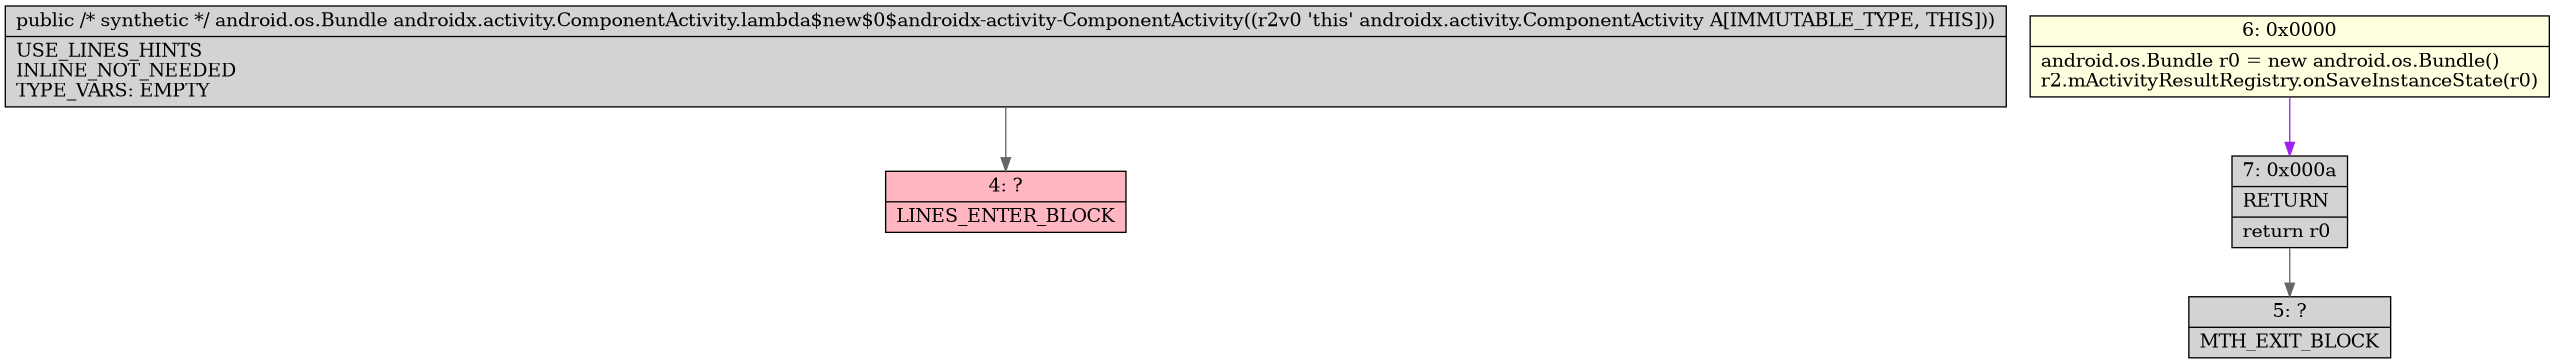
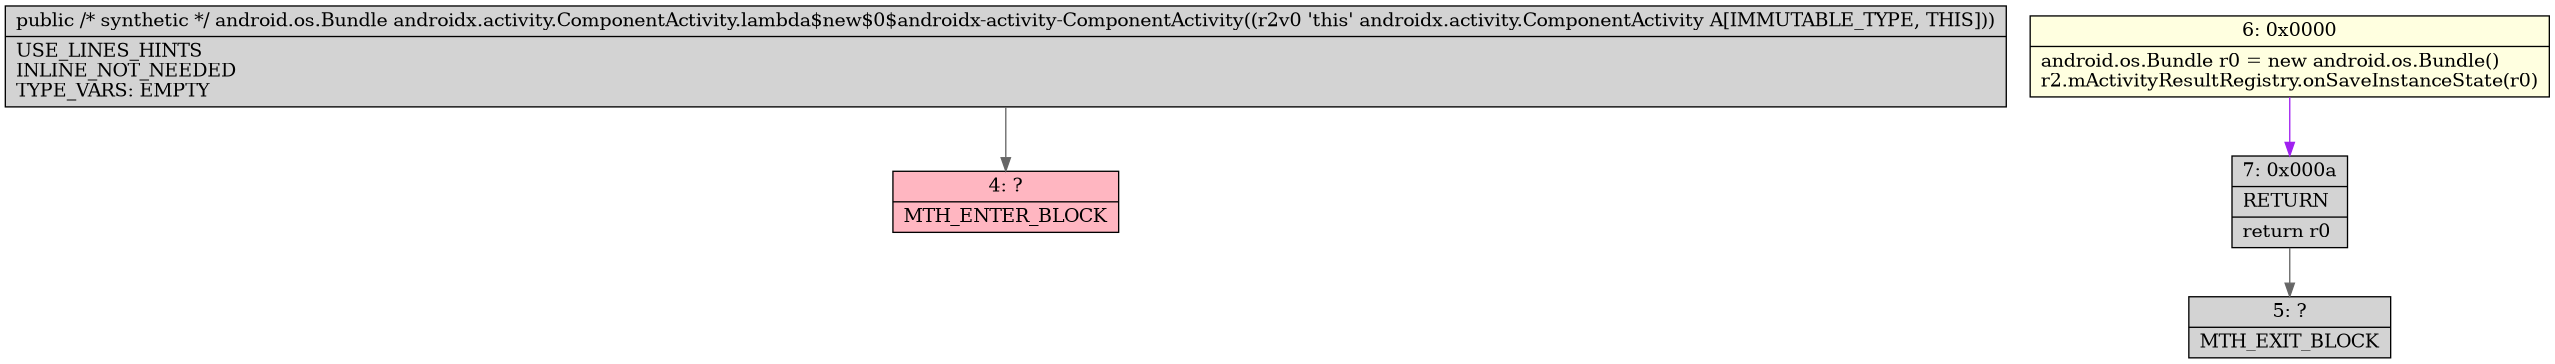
node "4: ?": text "LINES_ENTER_BLOCK" -> "MTH_ENTER_BLOCK"
